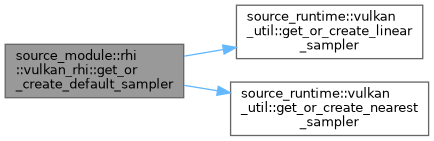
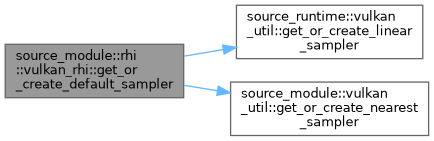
node "source_runtime::vulkan _util::get_or_create_nearest _sampler": label "source_runtime::vulkan _util::get_or_create_nearest _sampler" -> "source_module::vulkan _util::get_or_create_nearest _sampler"
